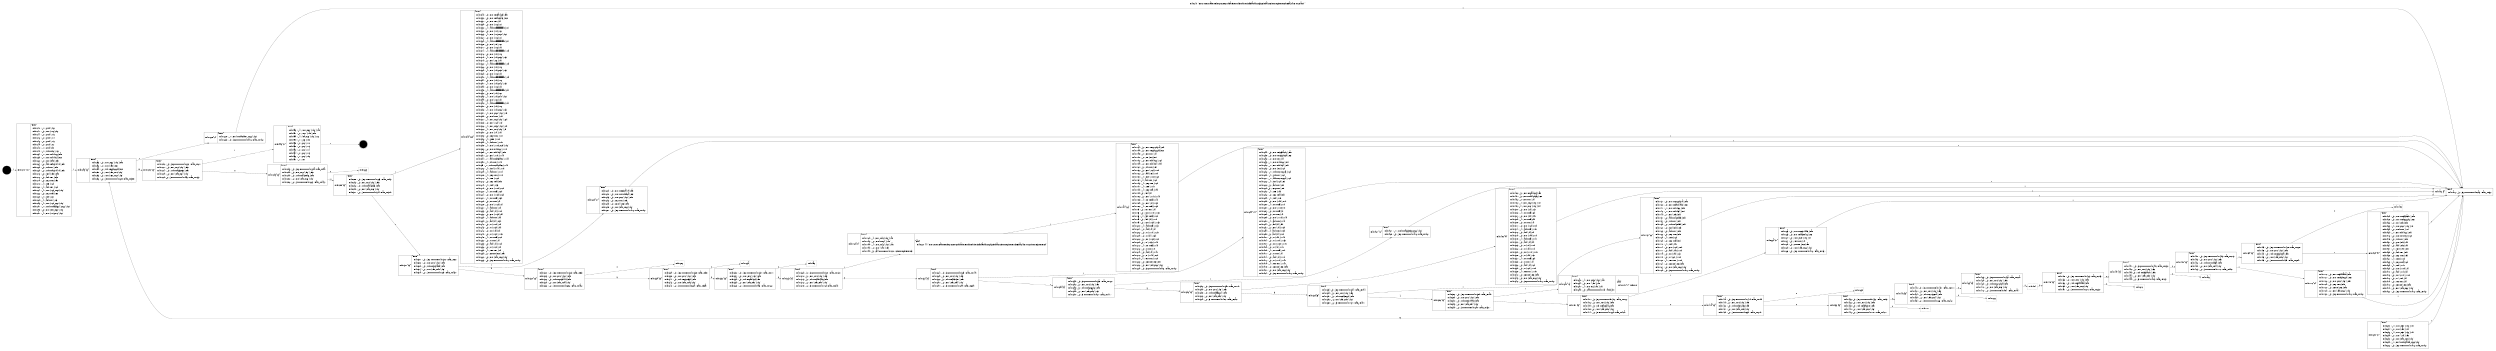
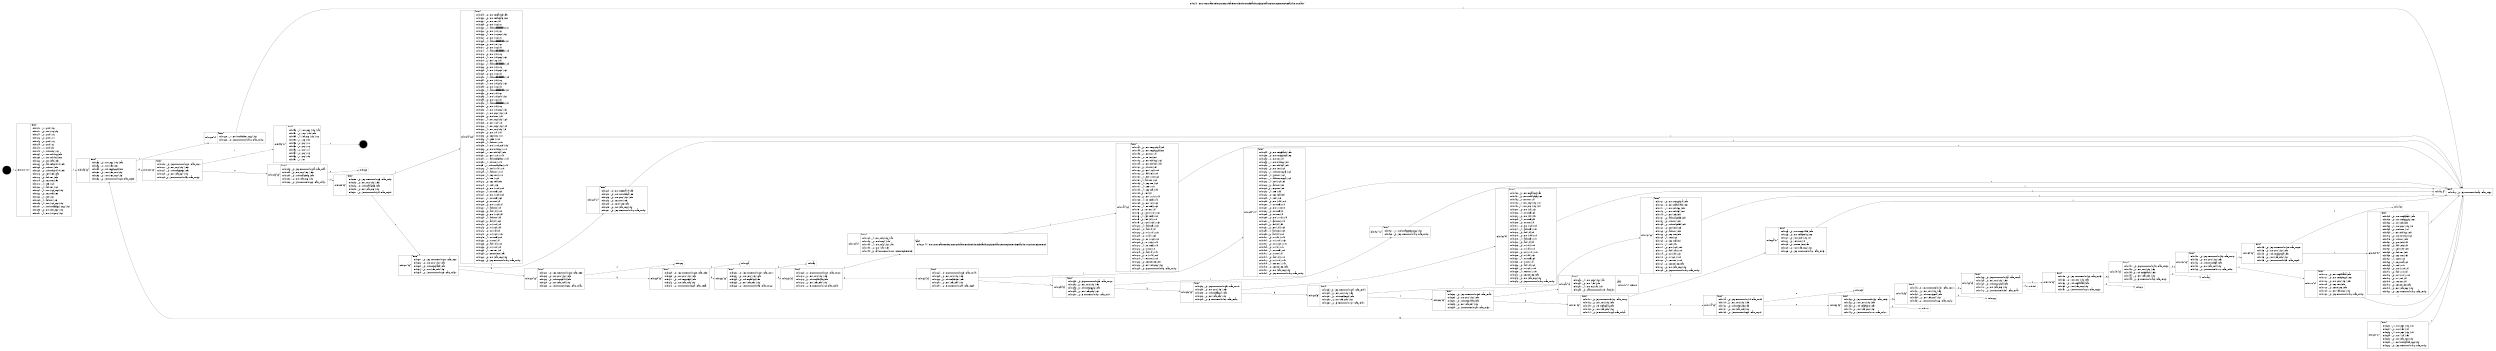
edge "0x4019e4" -> "0x40147e [25]": now "0x401465 [25]" -> "0x40147e [25]"
